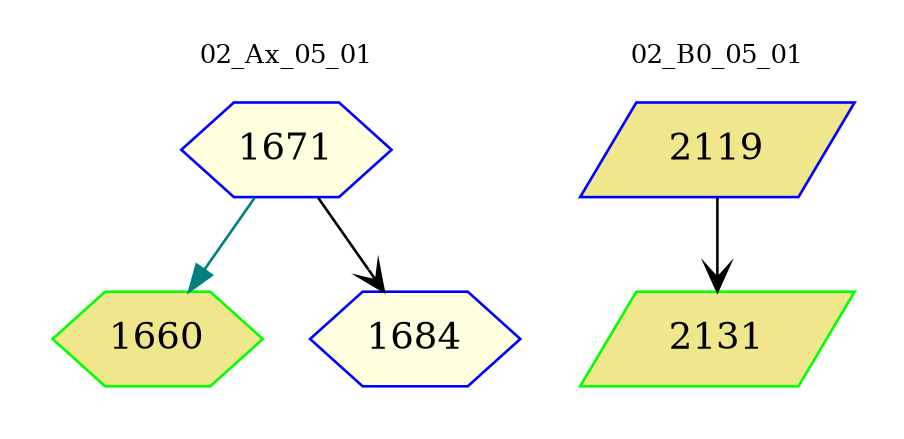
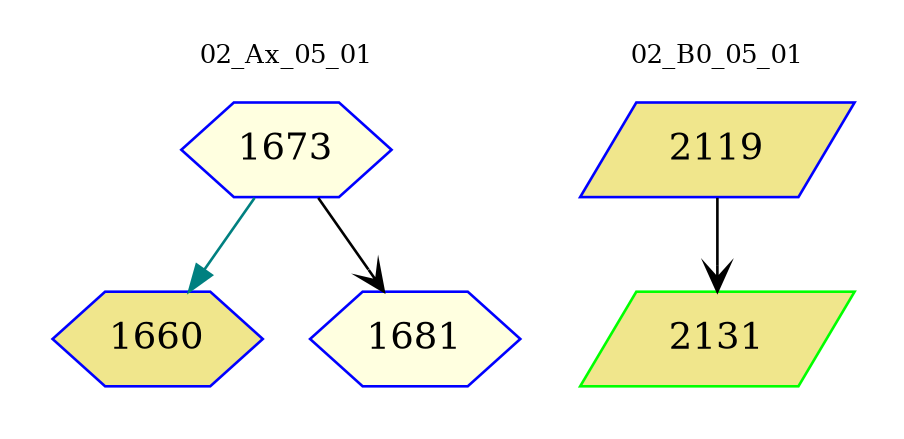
node "1671": label "1671" -> "1673"
node "1660": color green -> blue
node "1684": label "1684" -> "1681"
